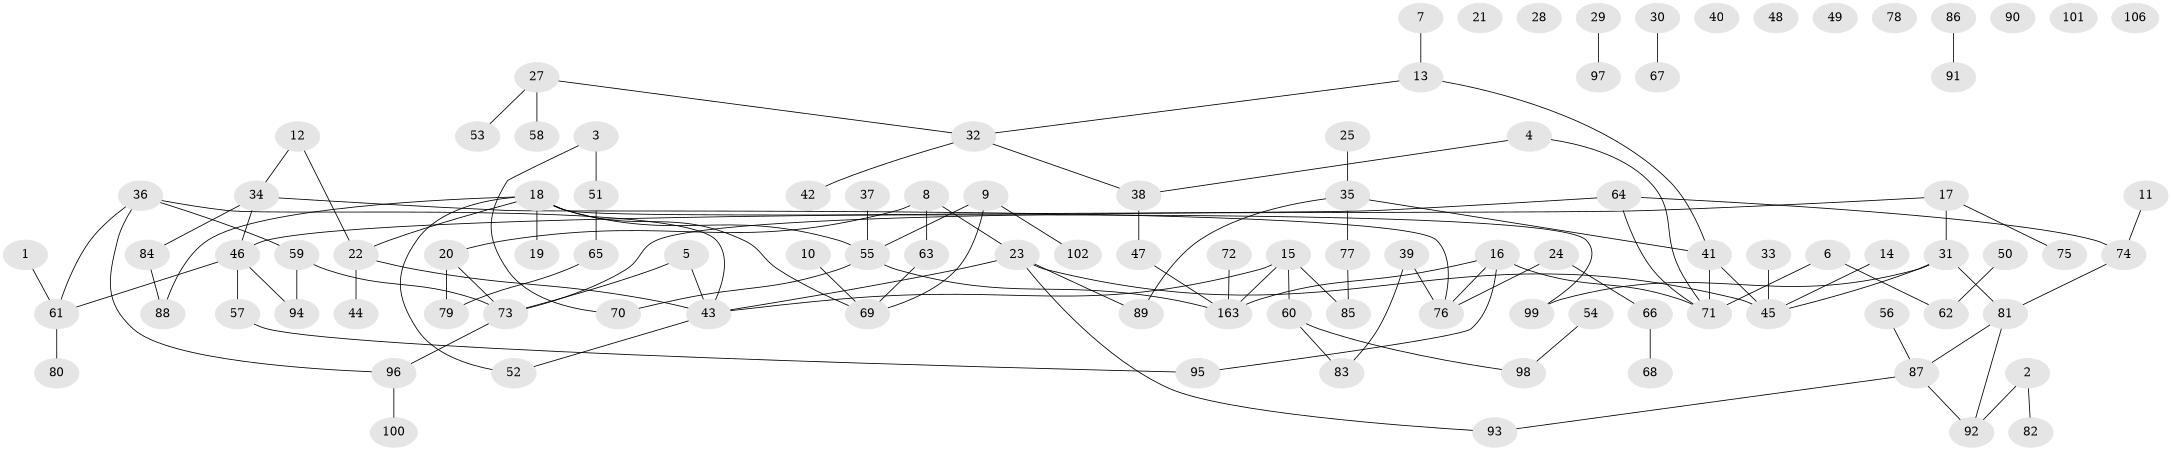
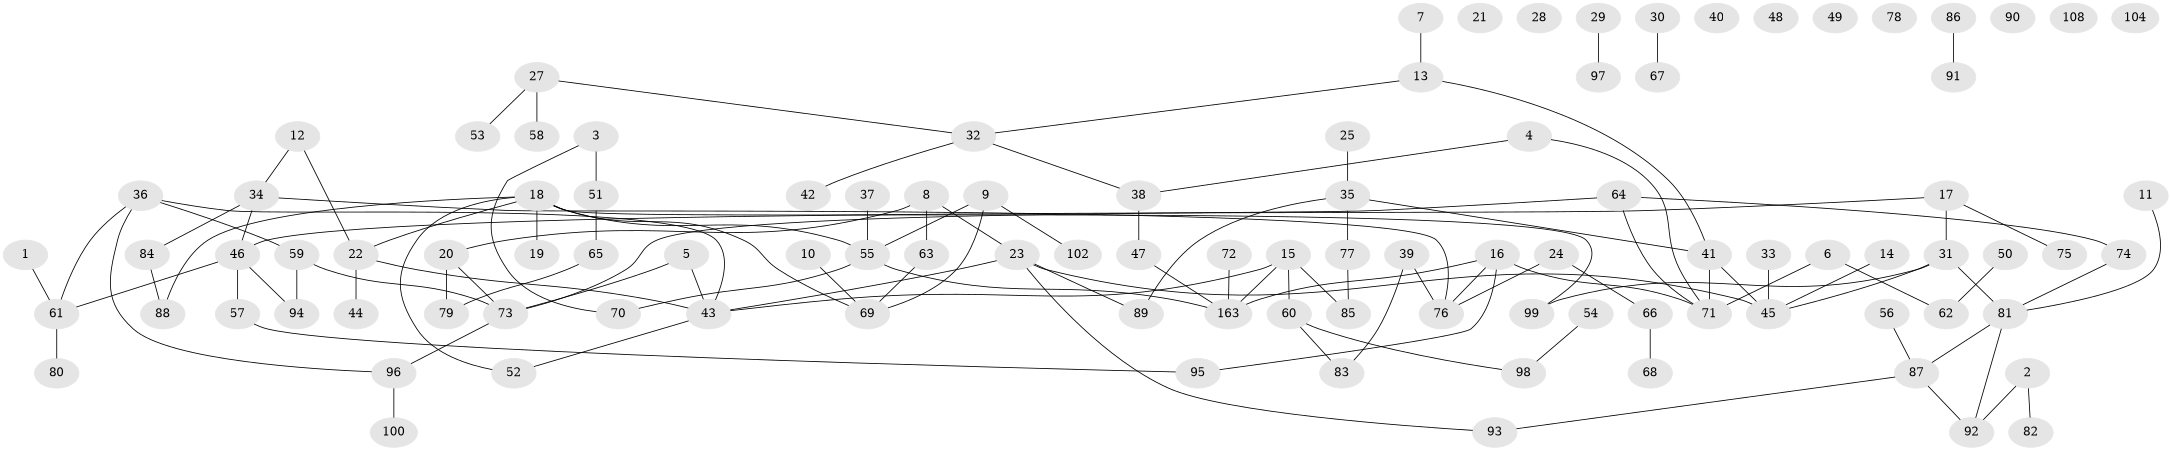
node "101": label "101" -> "108"
node "106": label "106" -> "104"
edge "11" -- "74": now "11" -- "81"
